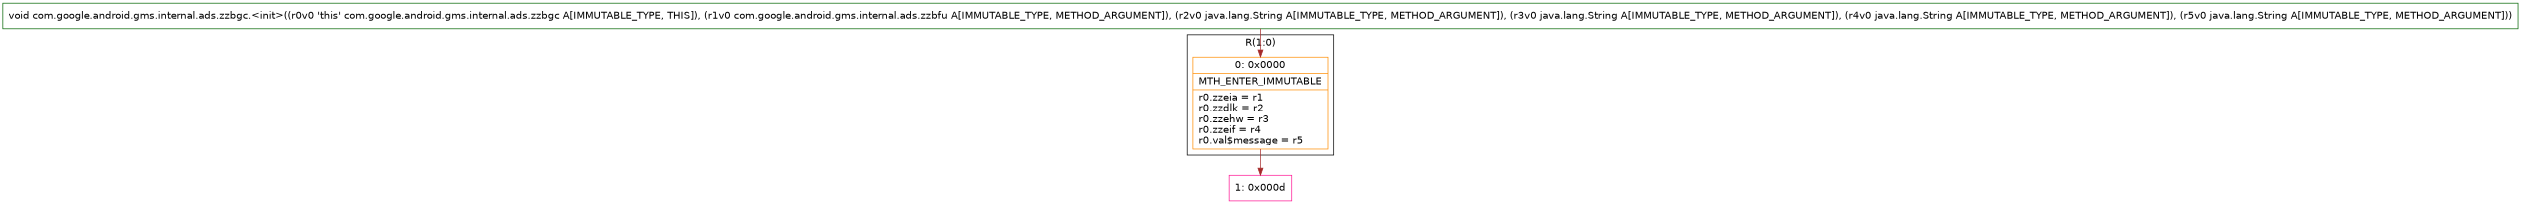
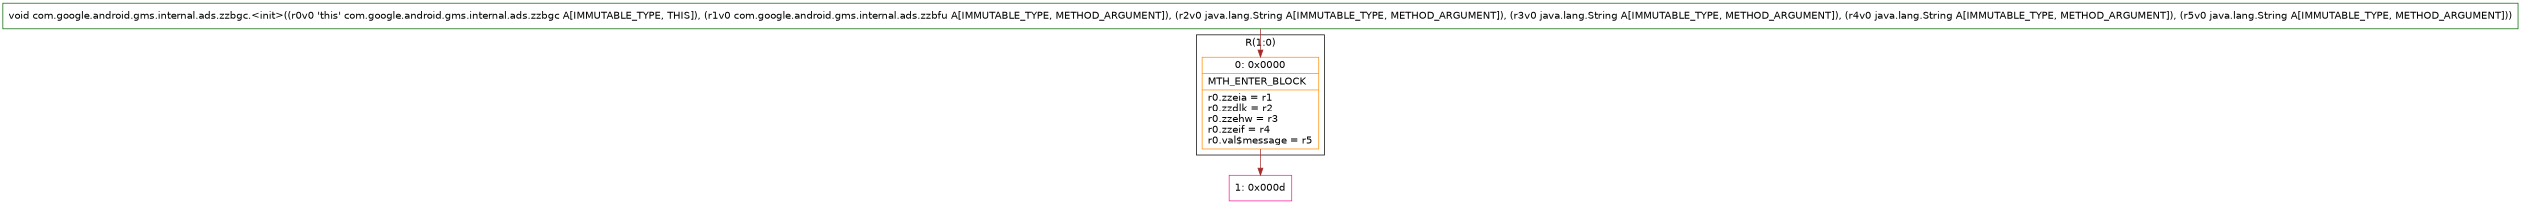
node "0: 0x0000": text "MTH_ENTER_IMMUTABLE" -> "MTH_ENTER_BLOCK"
